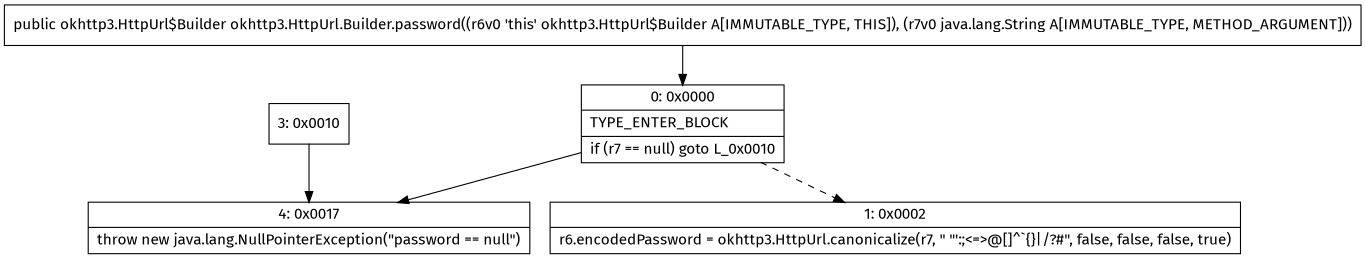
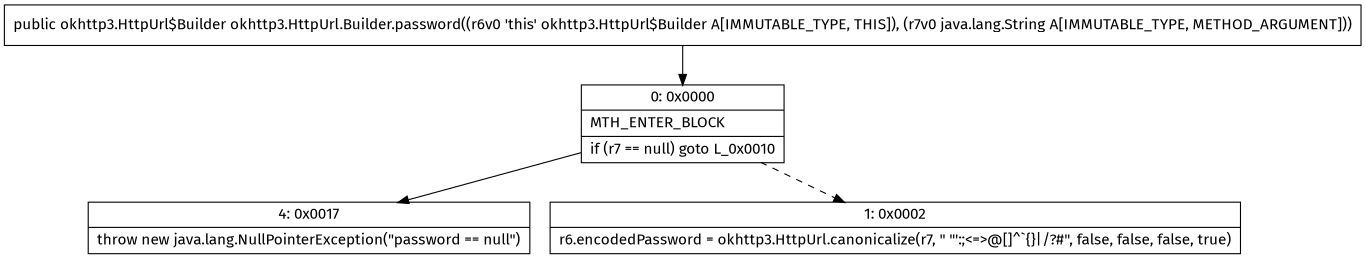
node "0: 0x0000": text "TYPE_ENTER_BLOCK" -> "MTH_ENTER_BLOCK"
node "3: 0x0010": removed
